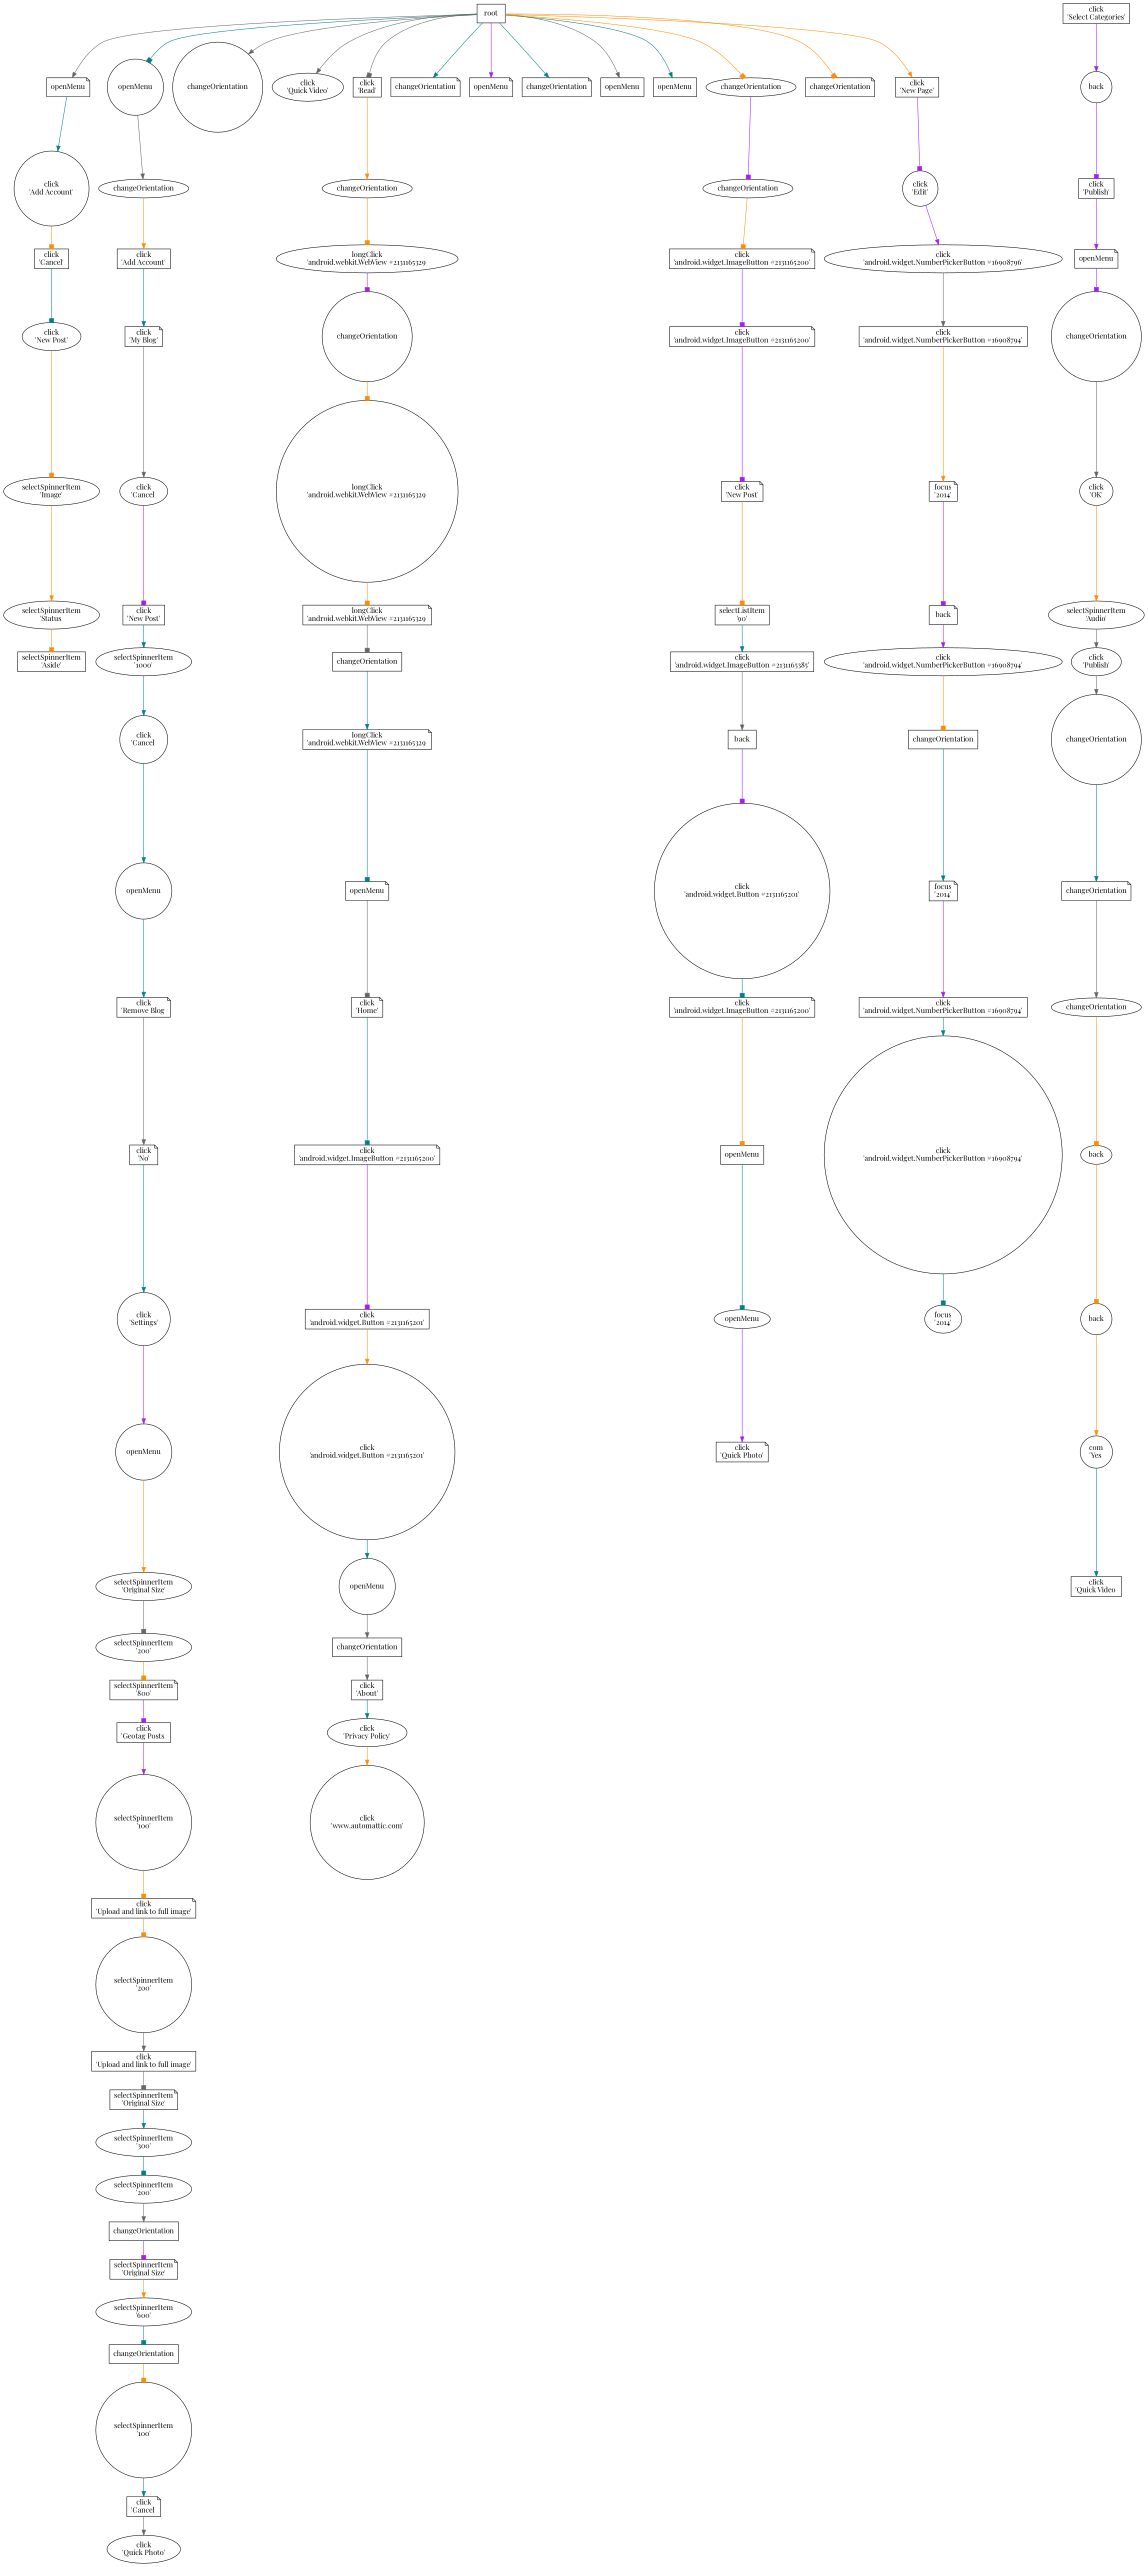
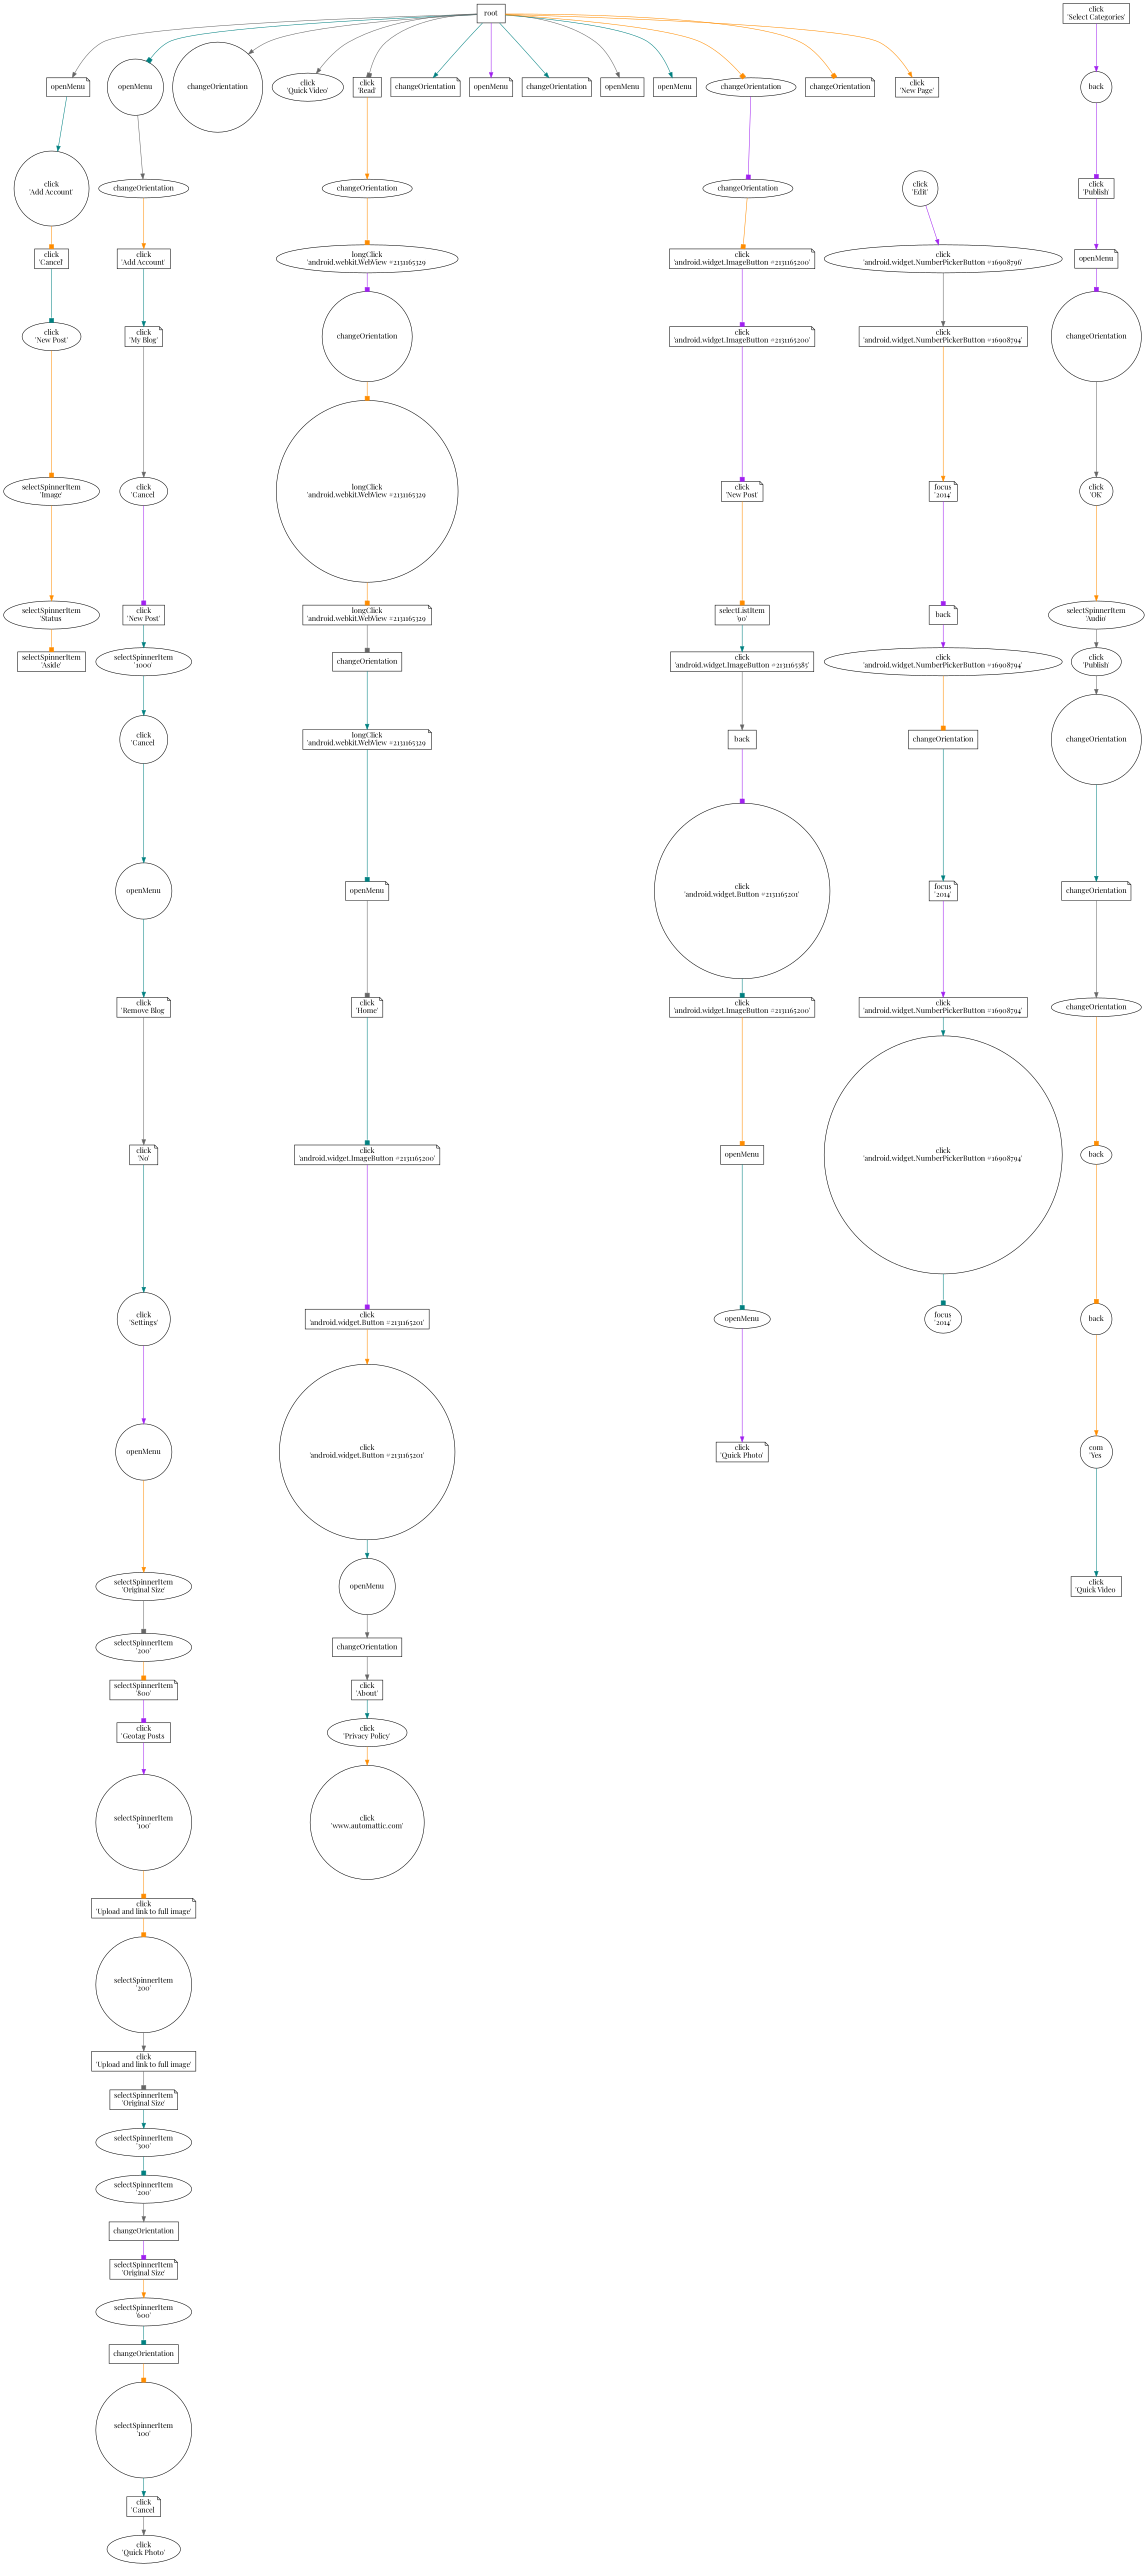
edge "click 'New Page'" -> "click 'Edit'": removed
